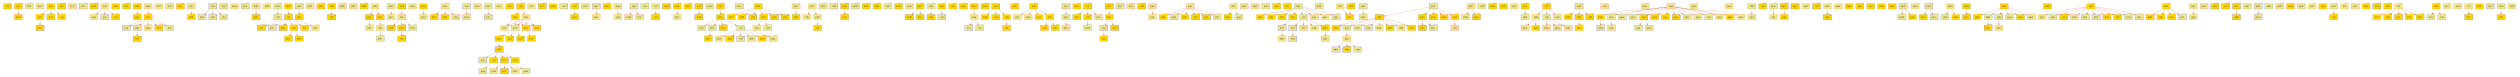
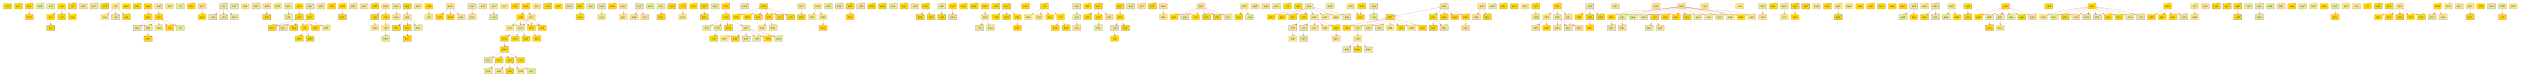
node "p126": added
node "p155": shape folder -> note
node "p437": color blue -> deeppink
node "p372": shape note -> folder
